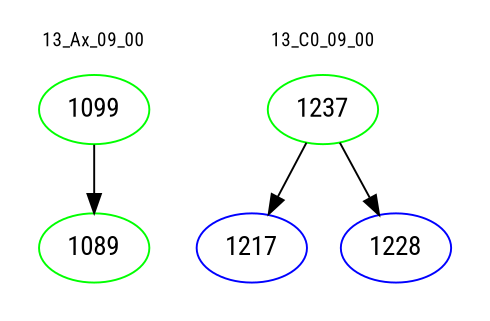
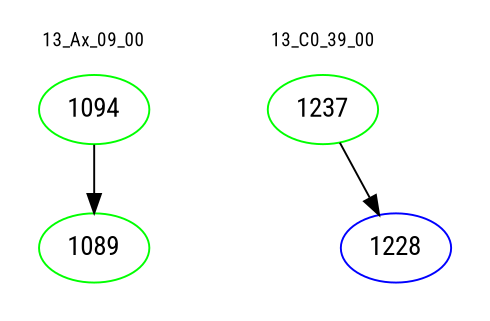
cluster "13_C0_09_00": label "13_C0_09_00" -> "13_C0_39_00"
node "1099": label "1099" -> "1094"
node "1217": removed
